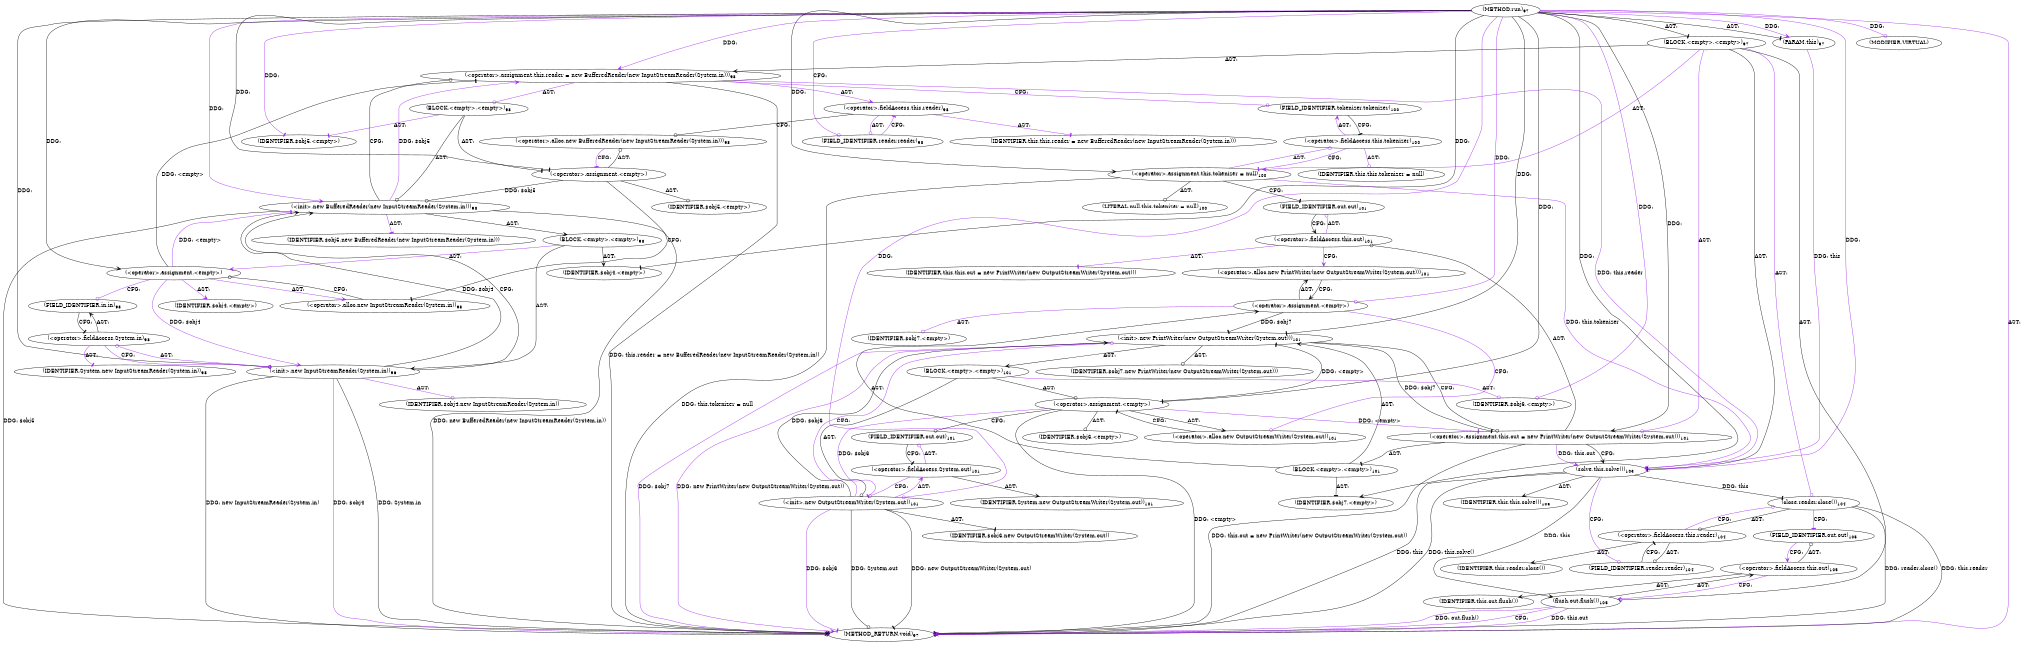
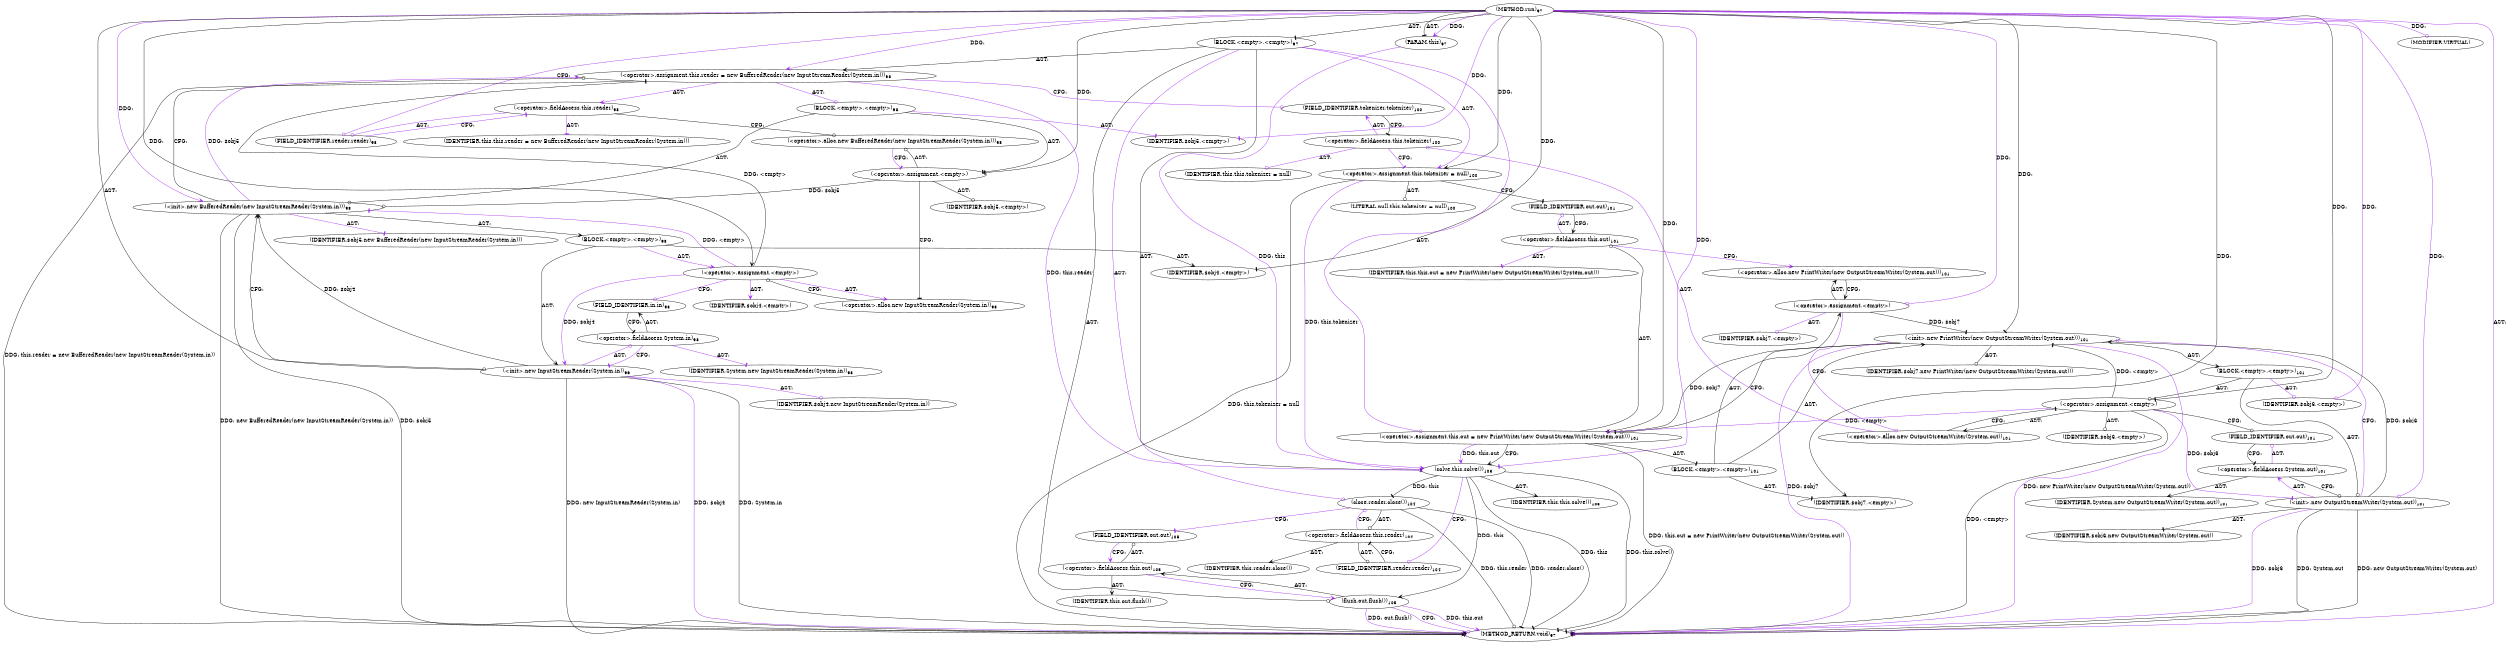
edge "(<operator>.assignment,this.tokenizer = null)" -> "(<operator>.fieldAccess,this.tokenizer)": now "(<operator>.alloc,new OutputStreamWriter(System.out))" -> "(<operator>.fieldAccess,this.tokenizer)"
edge "(METHOD,run)" -> "(<init>,new InputStreamReader(System.in))": label "DDG: " -> "AST: "
edge "(<operator>.fieldAccess,System.out)" -> "(<init>,new OutputStreamWriter(System.out))": color purple -> black
